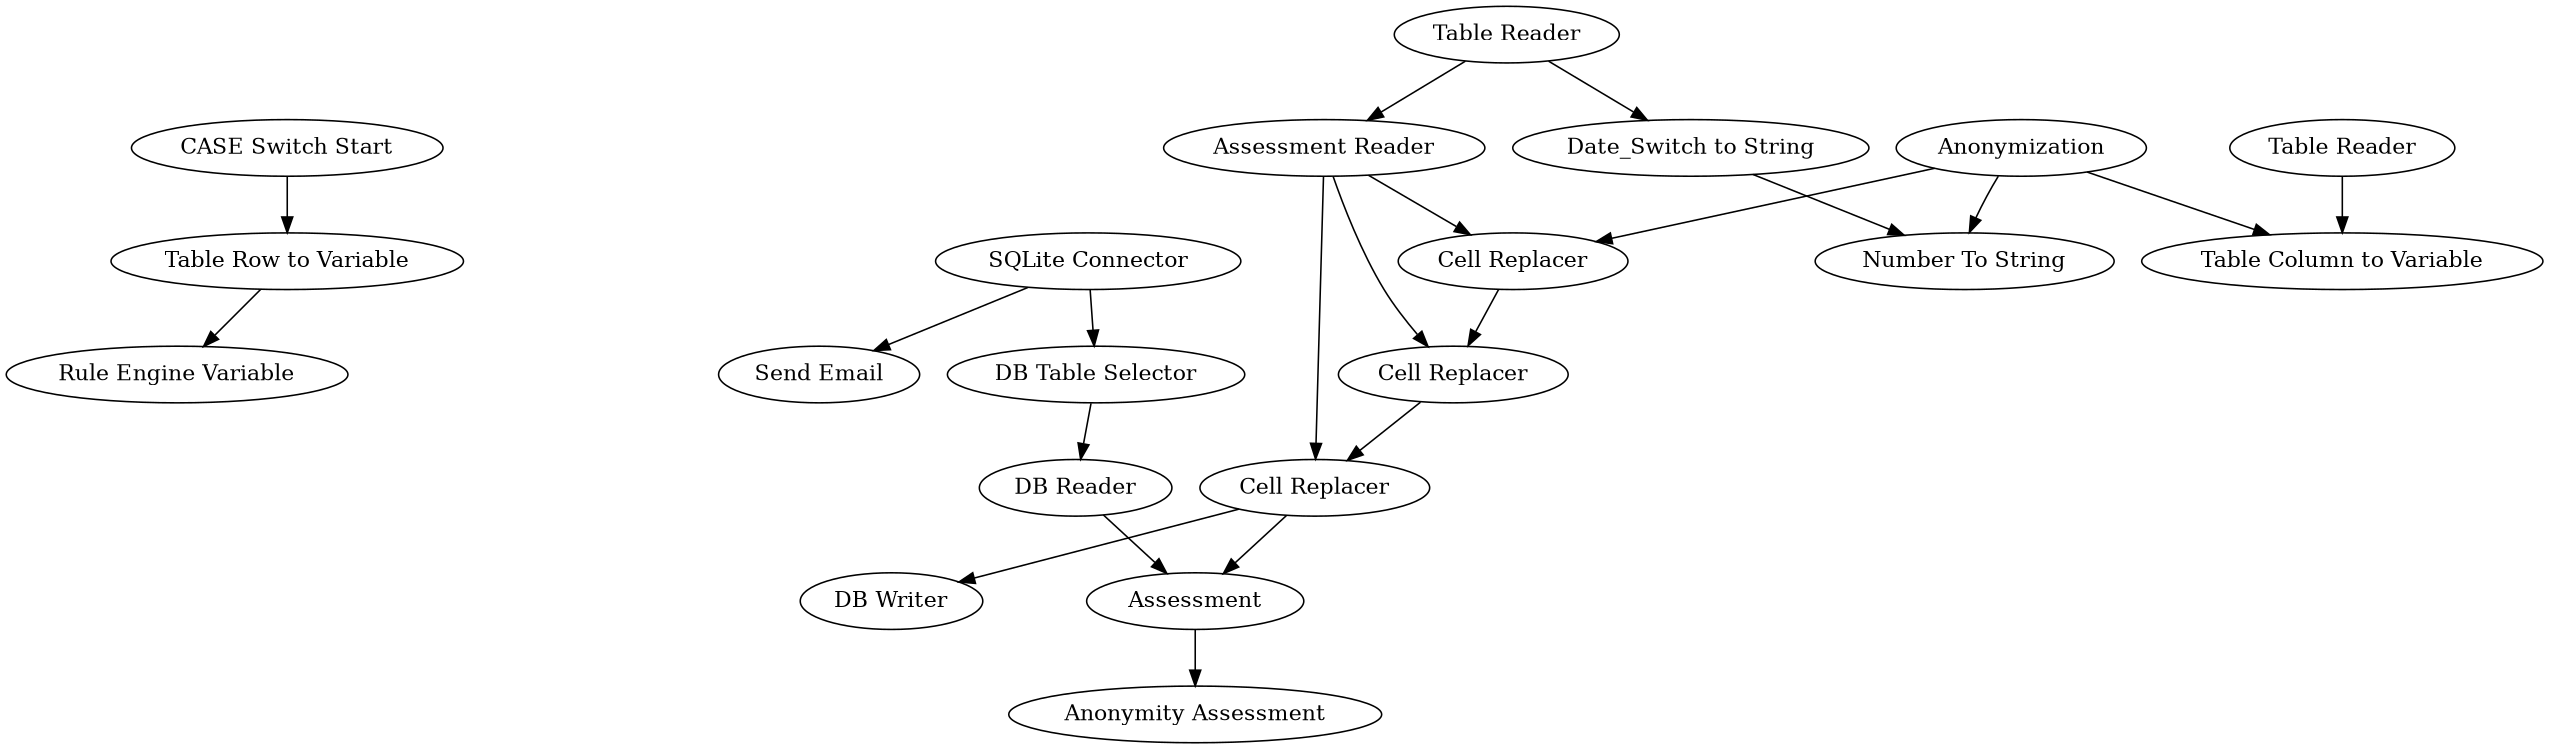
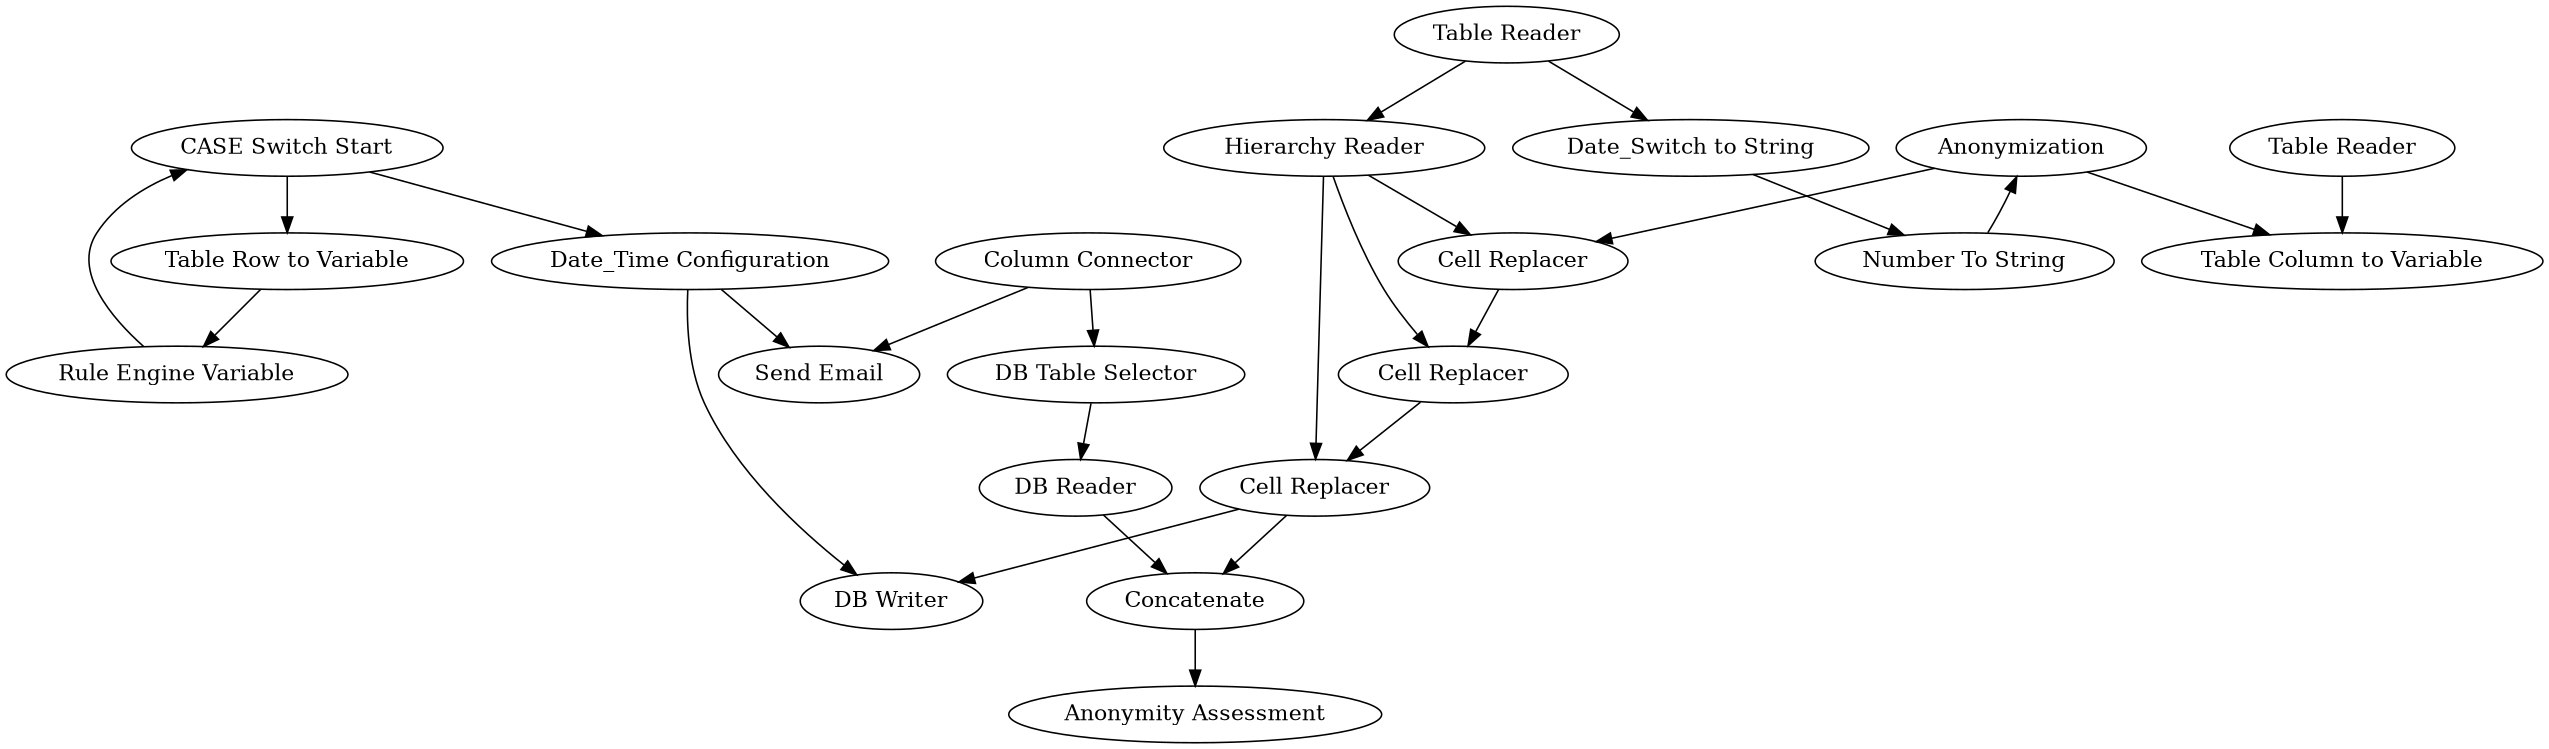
node "Assessment Reader": label "Assessment Reader" -> "Hierarchy Reader"
edge "Anonymization" -> "Number To String": reversed
edge "Rule Engine Variable" -> "CASE Switch Start": added
node "Date_Time Configuration": added
node "SQLite Connector": label "SQLite Connector" -> "Column Connector"
node "Assessment": label "Assessment" -> "Concatenate"
